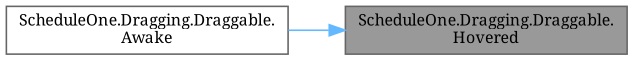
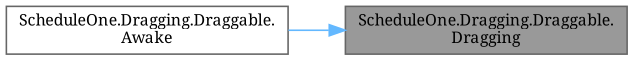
node "ScheduleOne.Dragging.Draggable. Hovered": label "ScheduleOne.Dragging.Draggable. Hovered" -> "ScheduleOne.Dragging.Draggable. Dragging"
